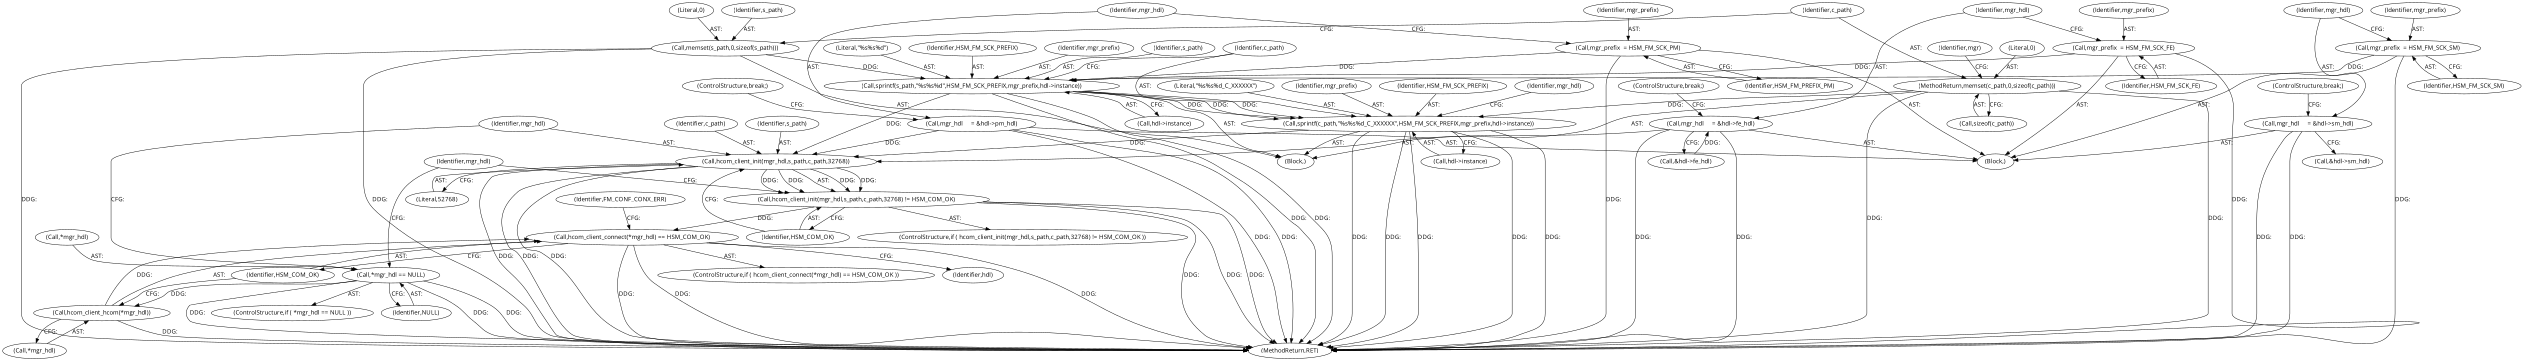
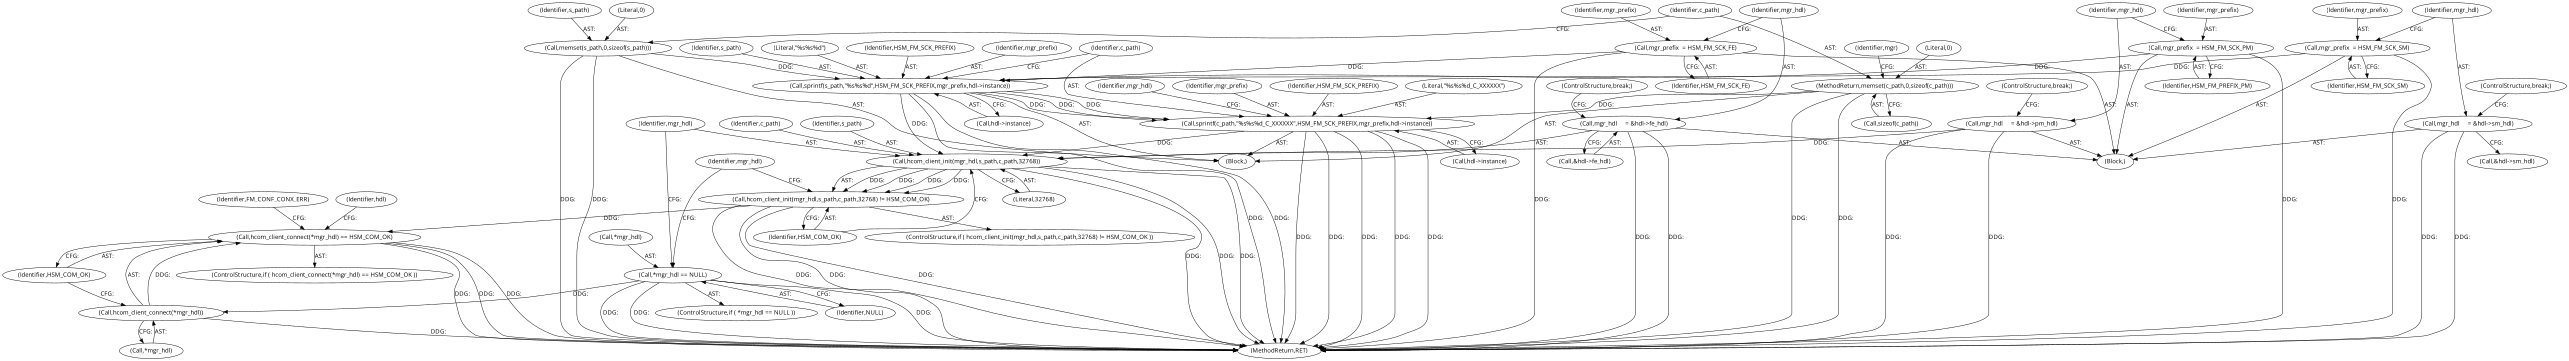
edge "(Call,&hdl->fe_hdl)" -> "(Call,mgr_hdl     = &hdl->fe_hdl)": label "DDG: " -> "AST: "
node "(Literal,52768)": label "(Literal,52768)" -> "(Literal,32768)"
edge "(Call,hcom_client_connect(*mgr_hdl) == HSM_COM_OK)" -> "(Identifier,hdl)": reversed
node "(Call,hcom_client_hcom(*mgr_hdl))": label "(Call,hcom_client_hcom(*mgr_hdl))" -> "(Call,hcom_client_connect(*mgr_hdl))"
